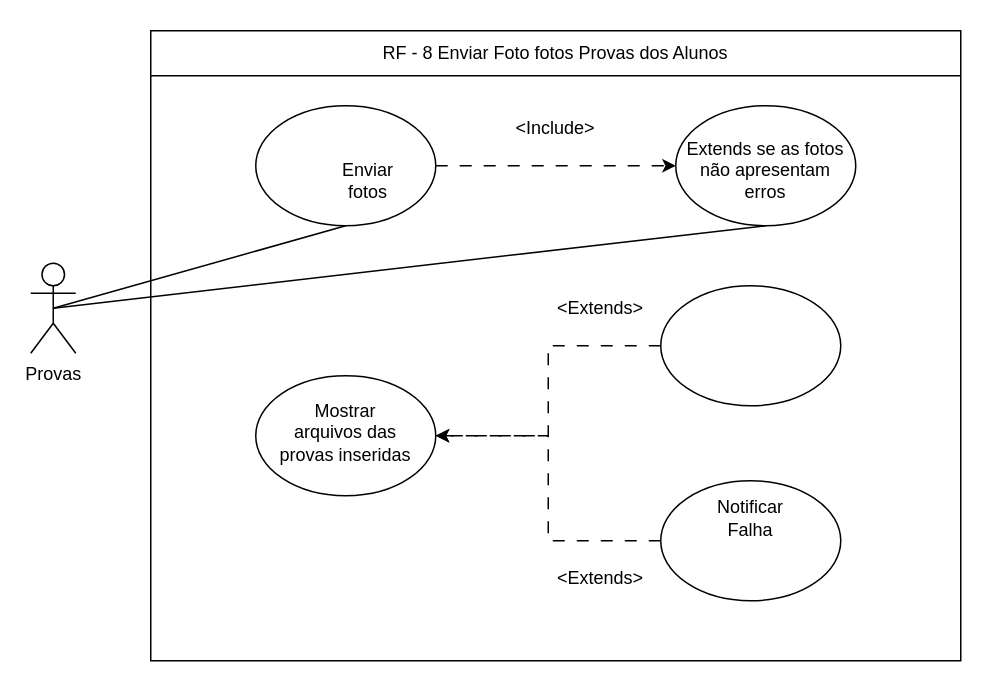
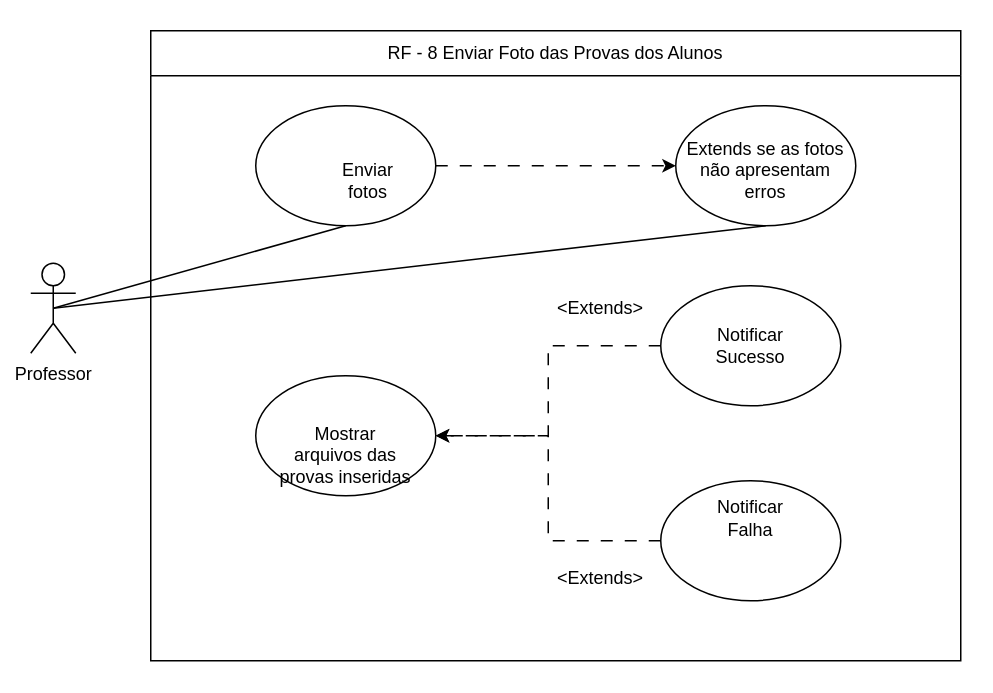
node "RF - 8 Enviar Foto fotos Provas dos Alunos": label "RF - 8 Enviar Foto fotos Provas dos Alunos" -> "RF - 8 Enviar Foto das Provas dos Alunos"
node "<Include>": removed
node "Notificar Sucesso": added
node "Provas": label "Provas" -> "Professor"
node "Mostrar arquivos das provas inseridas": moved (346, 432) -> (346, 455)
